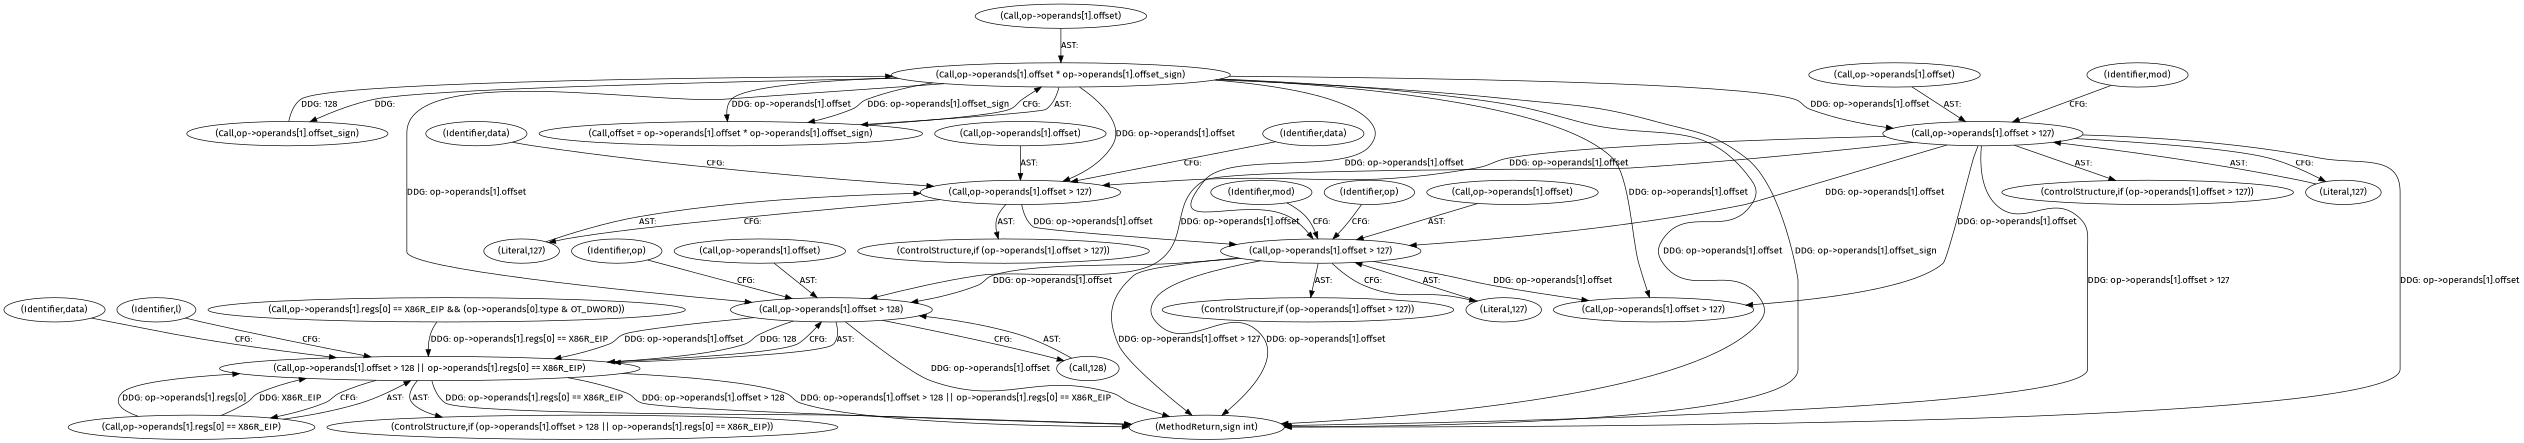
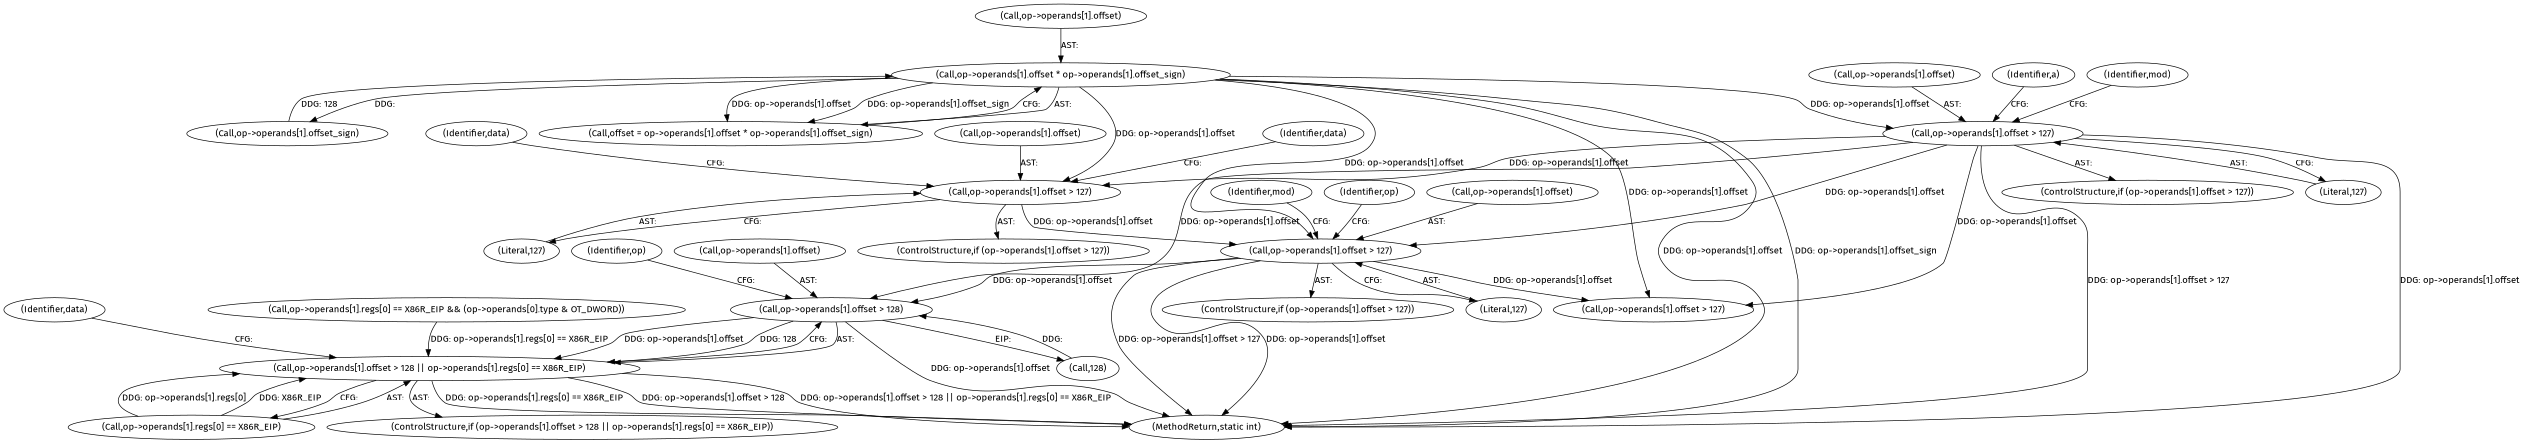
node "(Identifier,a)": added
edge "(Call,op->operands[1].offset * op->operands[1].offset_sign)" -> "(Call,op->operands[1].offset > 128)": removed, label "DDG: op->operands[1].offset"
node "(Identifier,l)": removed
edge "(Call,op->operands[1].offset > 128)" -> "(Call,128)": label "CFG: " -> "EIP: "
edge "(Call,128)" -> "(Call,op->operands[1].offset > 128)": label "AST: " -> "DDG: "
node "(MethodReturn,sign int)": label "(MethodReturn,sign int)" -> "(MethodReturn,static int)"
